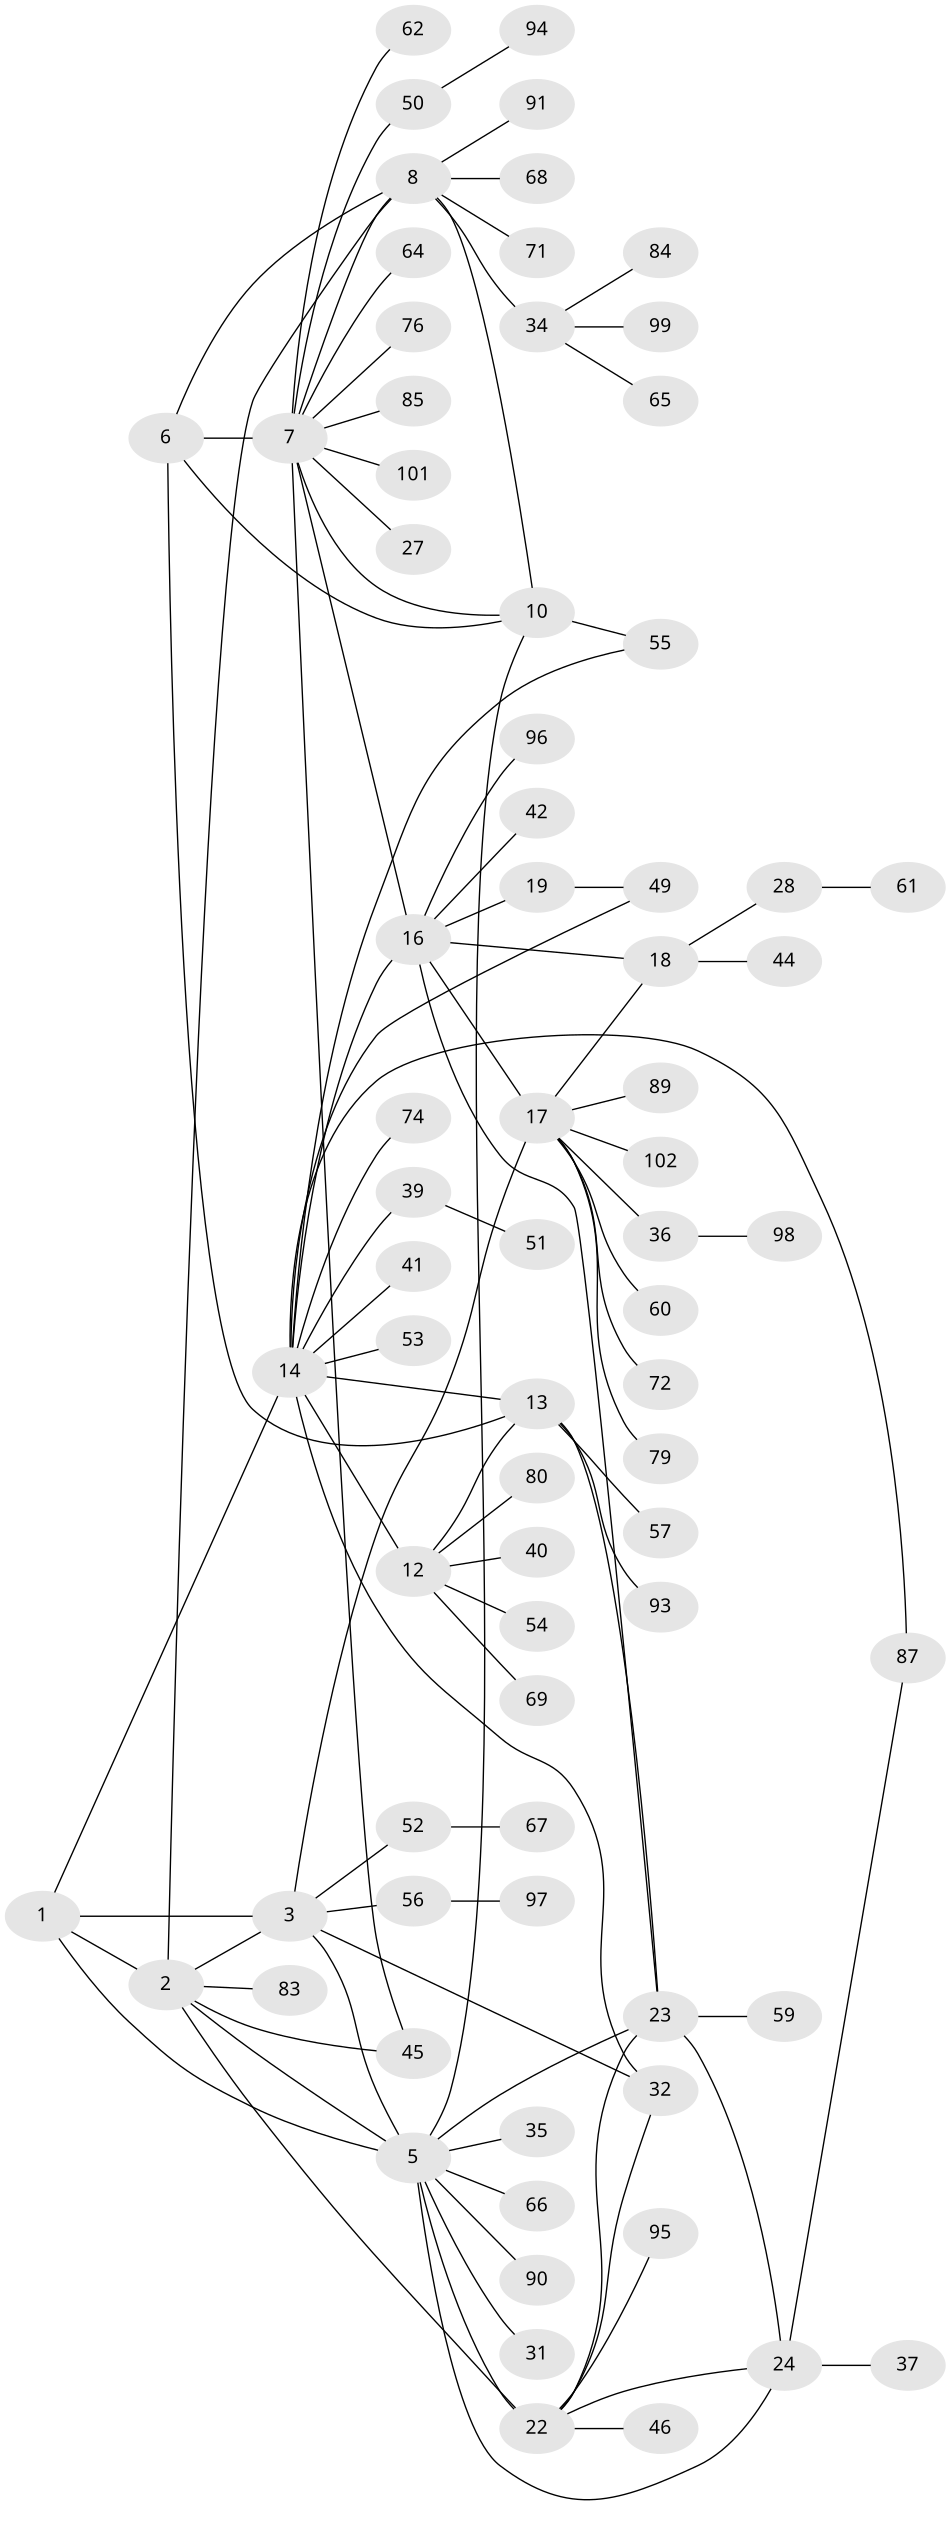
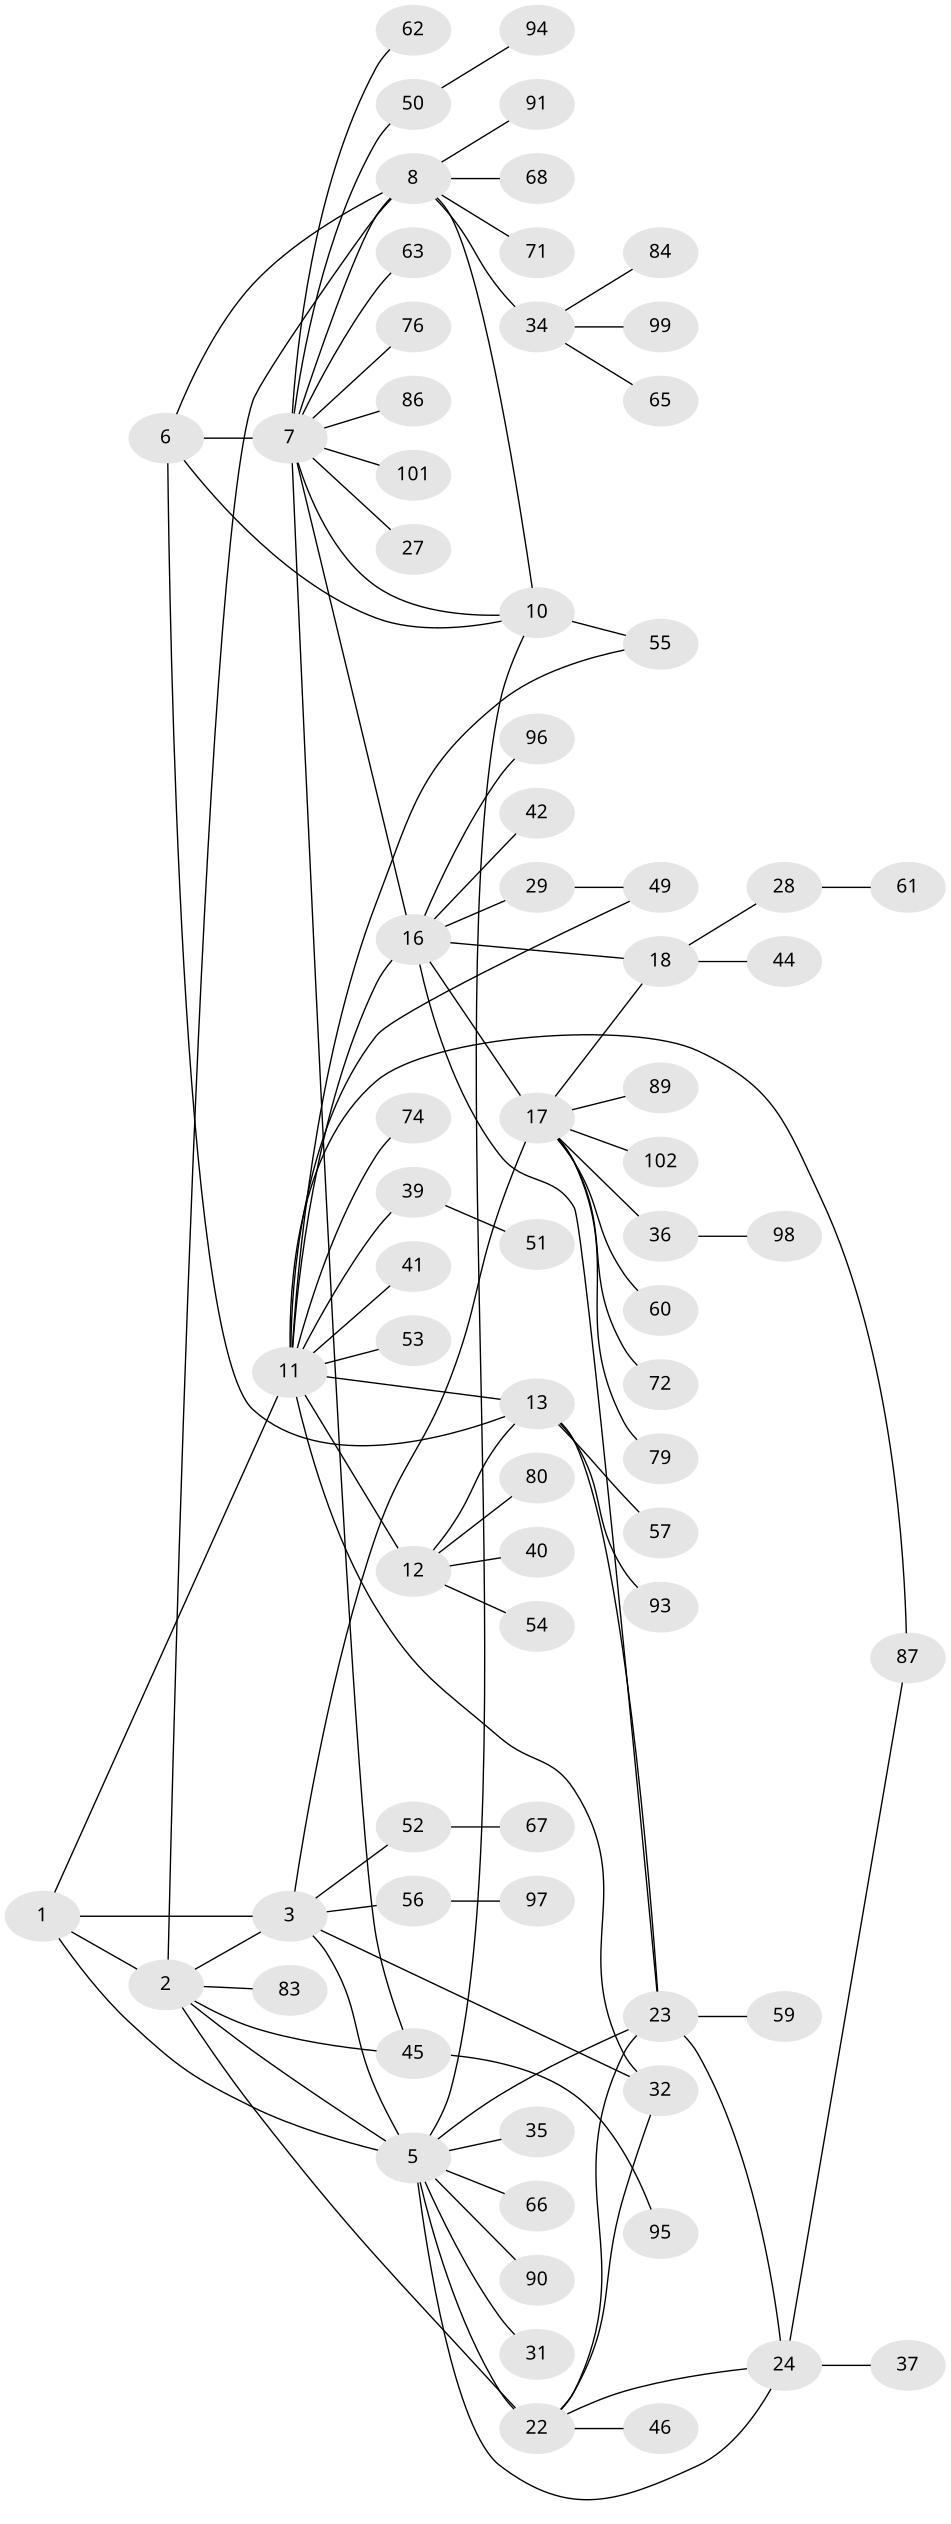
node "64": label "64" -> "63"
node "85": label "85" -> "86"
node "19": label "19" -> "29"
node "14": label "14" -> "11"
node "69": removed
edge "95" -- "22": now "95" -- "45"
